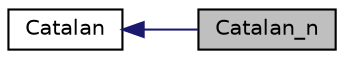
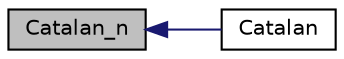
edge "Catalan_n" -> "Catalan": reversed
